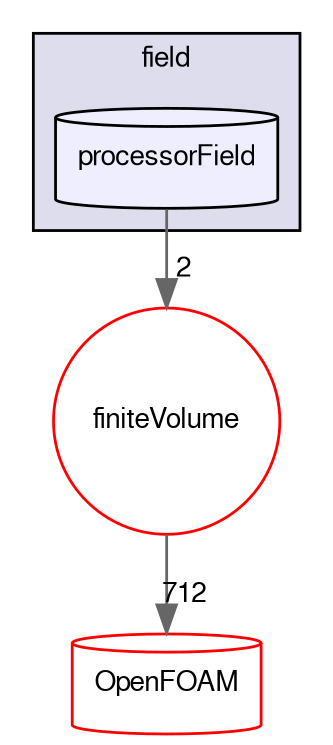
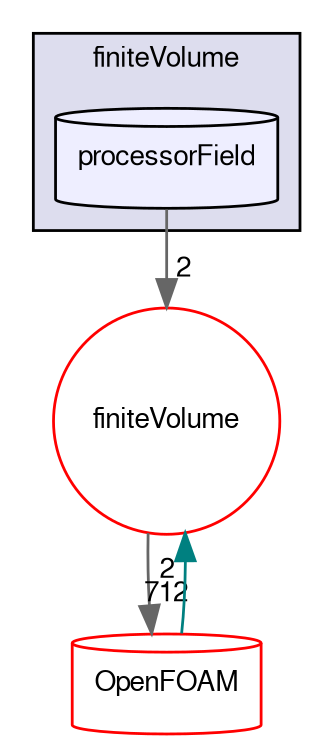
cluster "field": label "field" -> "finiteVolume"
edge "OpenFOAM" -> "finiteVolume": added
